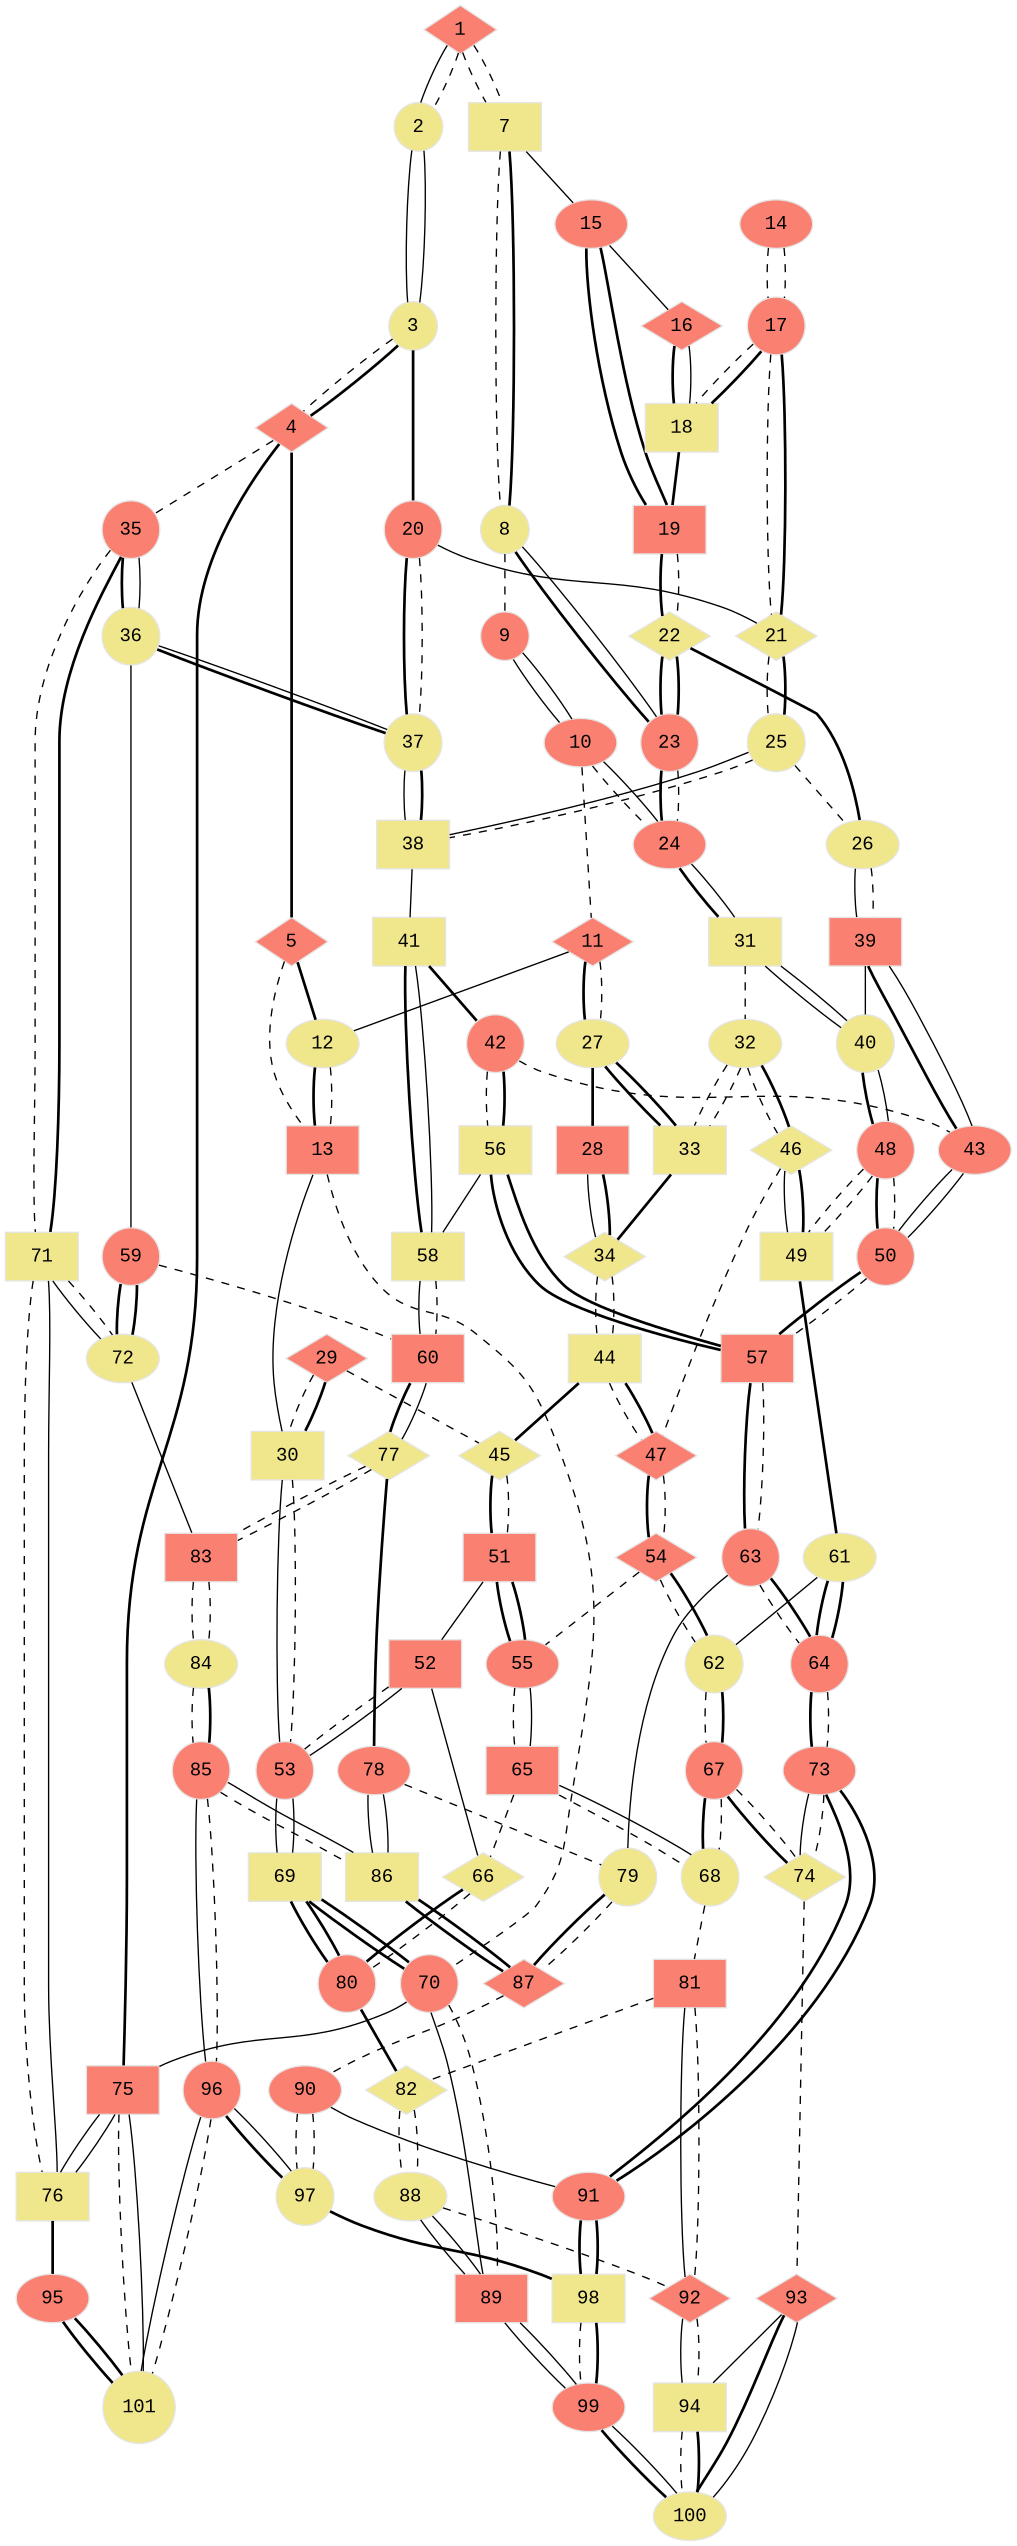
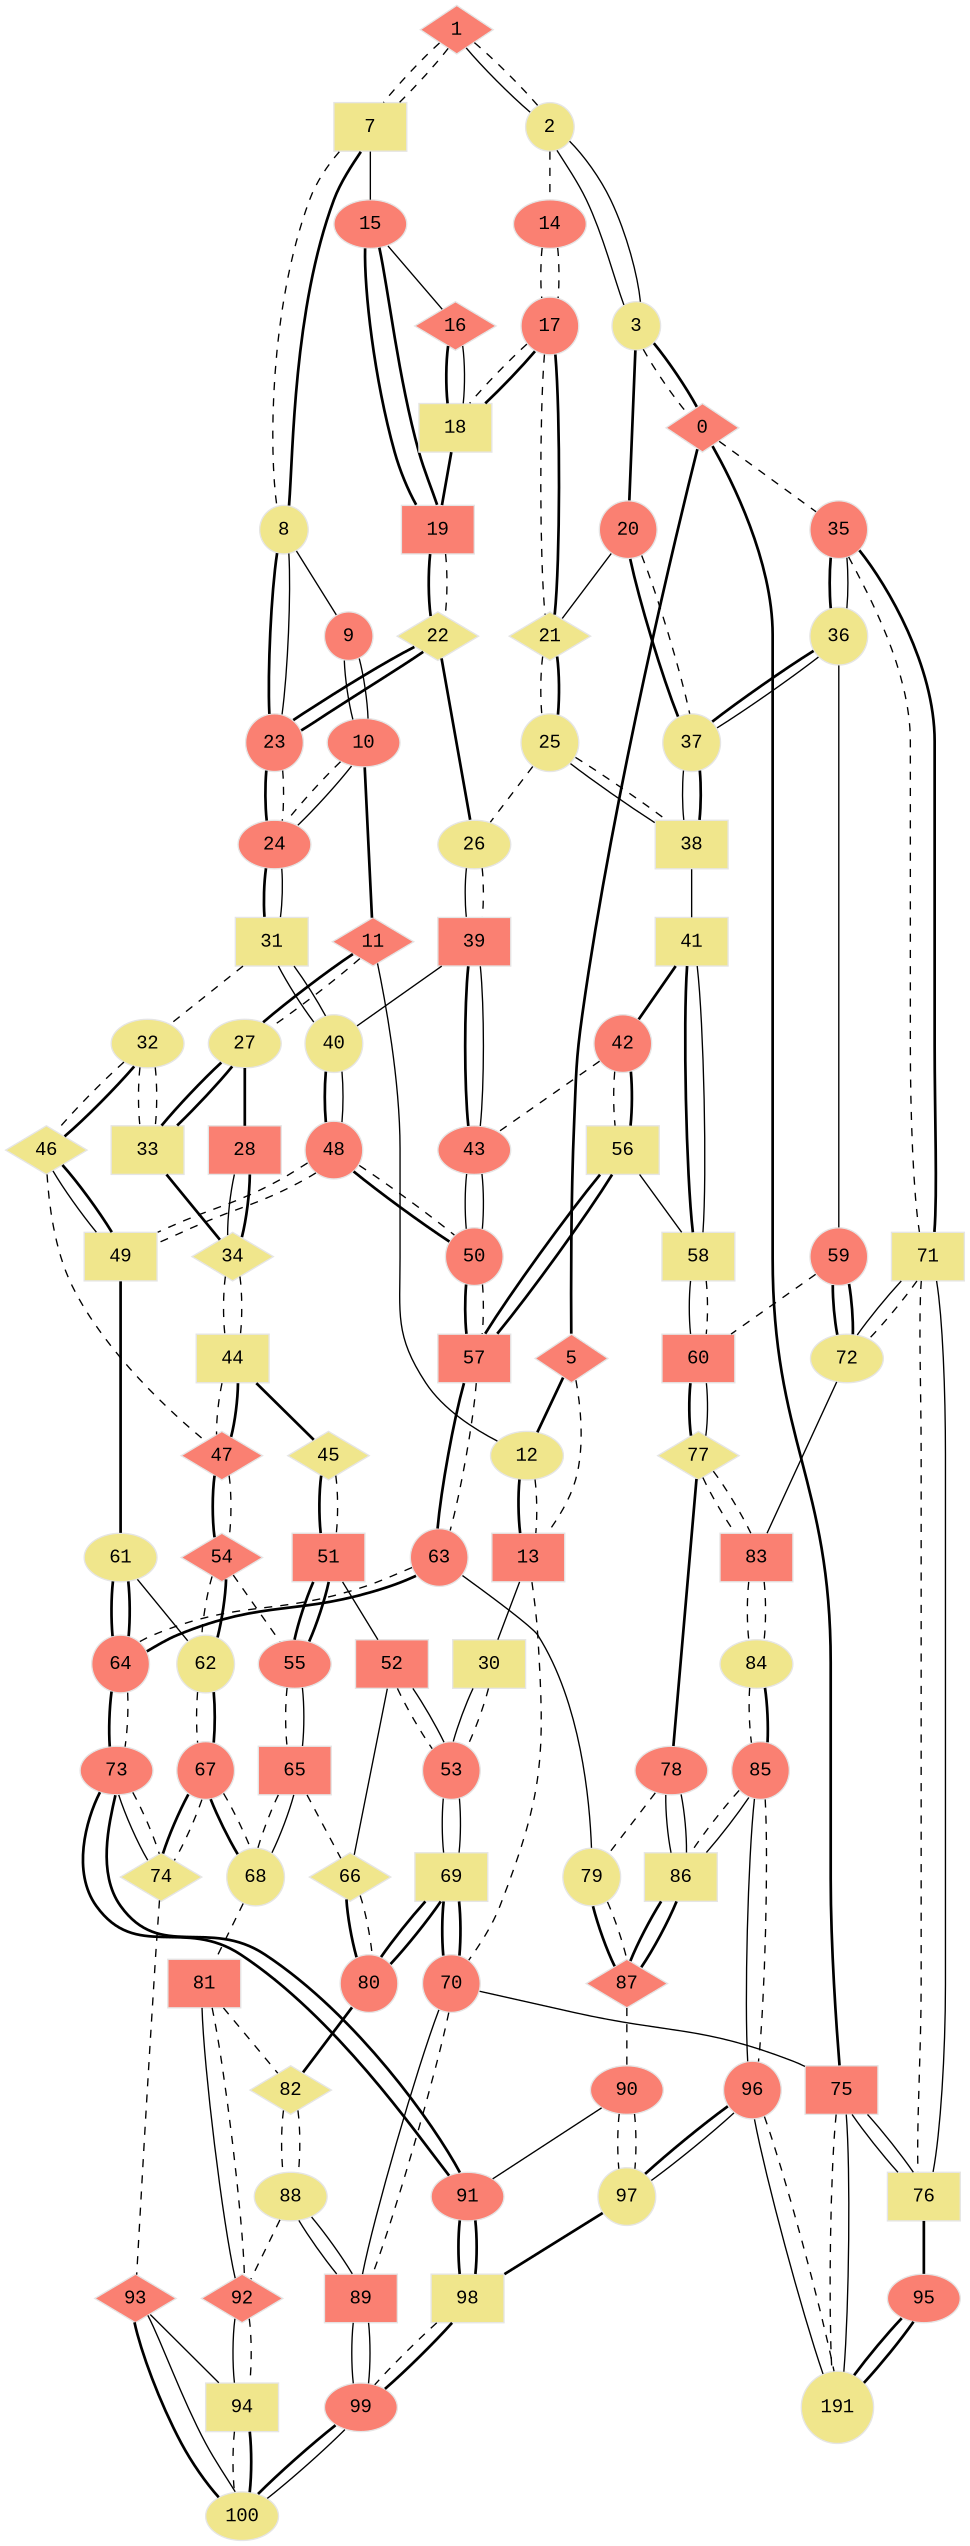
edge "2" -- "14": added
node "4": label "4" -> "0"
edge "8" -- "9": style dashed -> solid
edge "10" -- "11": style dashed -> bold
node "29": removed
node "101": label "101" -> "191"
